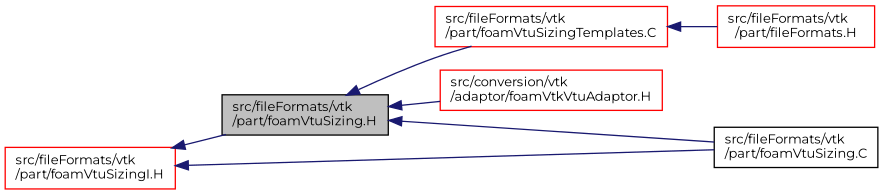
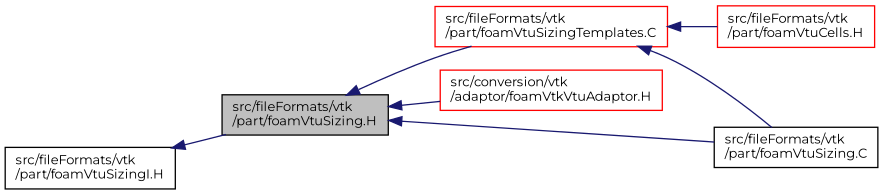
node "src/fileFormats/vtk /part/fileFormats.H": label "src/fileFormats/vtk /part/fileFormats.H" -> "src/fileFormats/vtk /part/foamVtuCells.H"
edge "src/fileFormats/vtk /part/foamVtuSizing.C" -> "src/fileFormats/vtk /part/foamVtuSizingI.H": now "src/fileFormats/vtk /part/foamVtuSizing.C" -> "src/fileFormats/vtk /part/foamVtuSizingTemplates.C"
node "src/fileFormats/vtk /part/foamVtuSizingI.H": color red -> black
